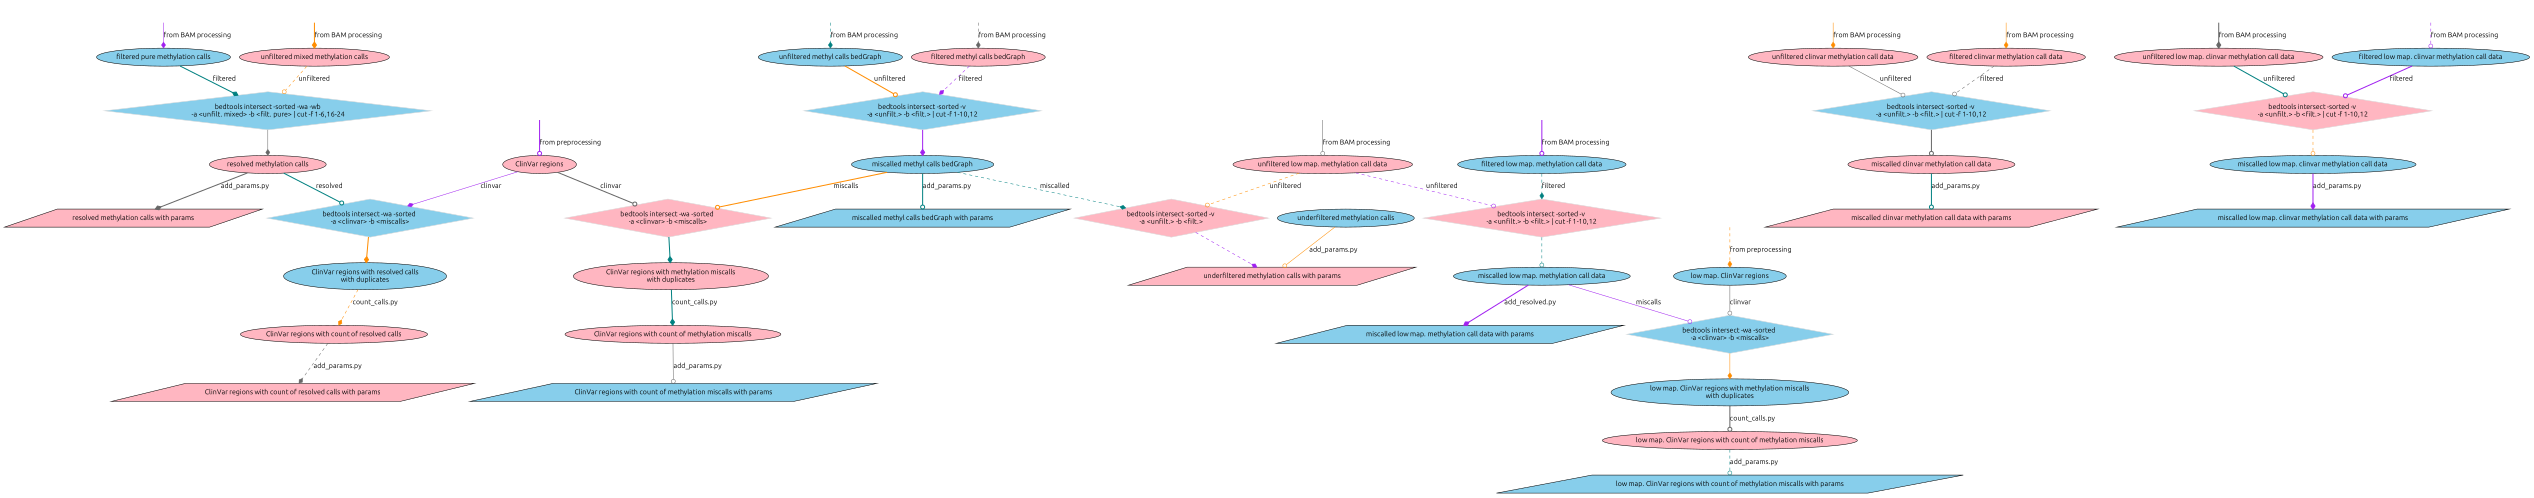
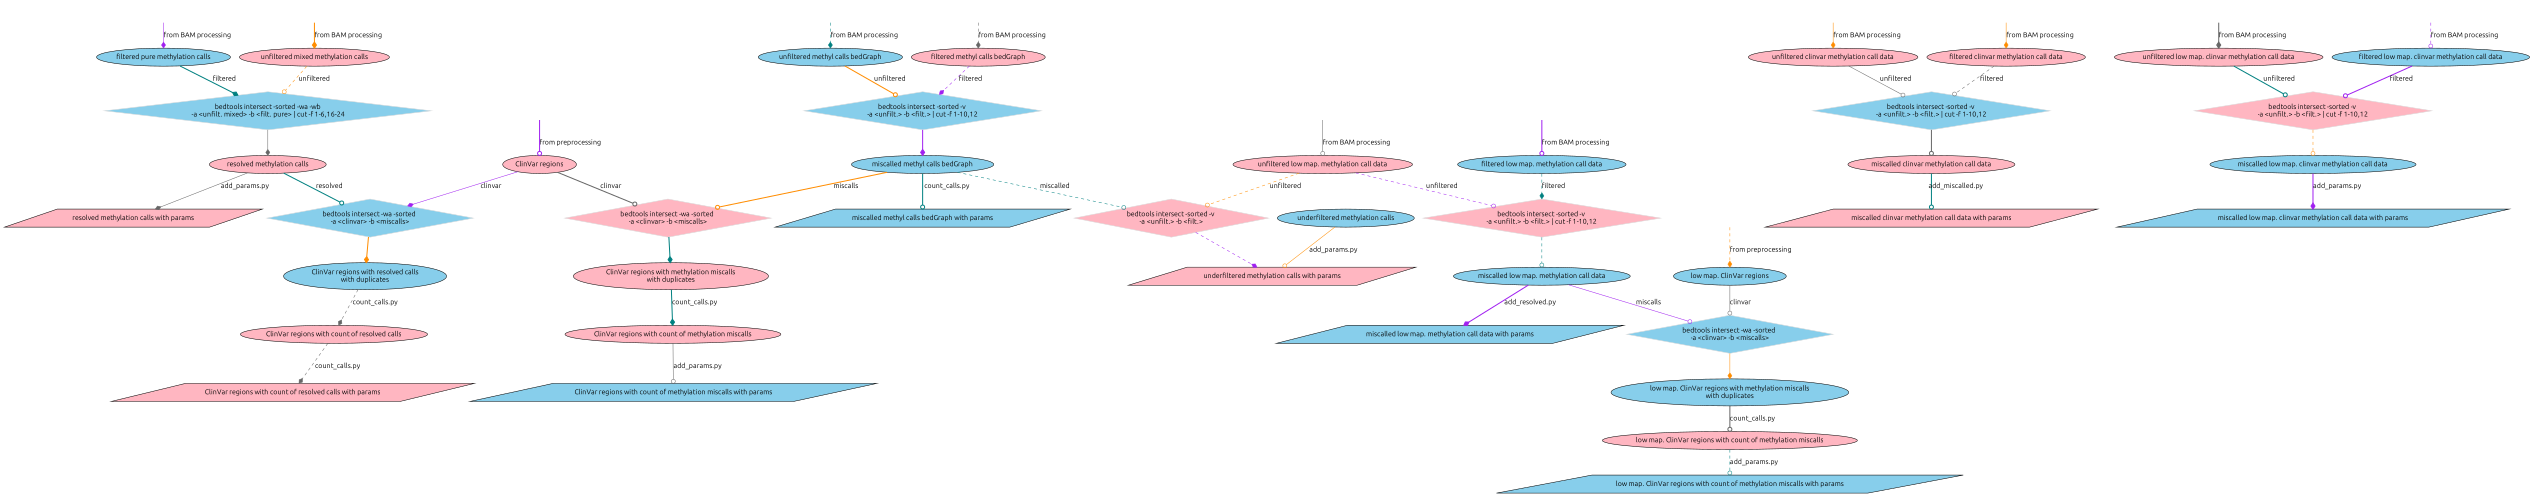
edge "miscalled methyl calls bedGraph" -> "miscalled methyl calls bedGraph with params": label "add_params.py" -> "count_calls.py"
edge "miscalled clinvar methylation call data" -> "miscalled clinvar methylation call data with params": label "add_params.py" -> "add_miscalled.py"
edge "resolved methylation calls" -> "resolved methylation calls with params": style bold -> solid
edge "miscalled methyl calls bedGraph" -> "bedtools intersect -sorted -v -a <unfilt.> -b <filt.>": arrowhead diamond -> odot
edge "ClinVar regions with resolved calls with duplicates" -> "ClinVar regions with count of resolved calls": color darkorange -> gray40
edge "ClinVar regions with count of resolved calls" -> "ClinVar regions with count of resolved calls with params": label "add_params.py" -> "count_calls.py"
